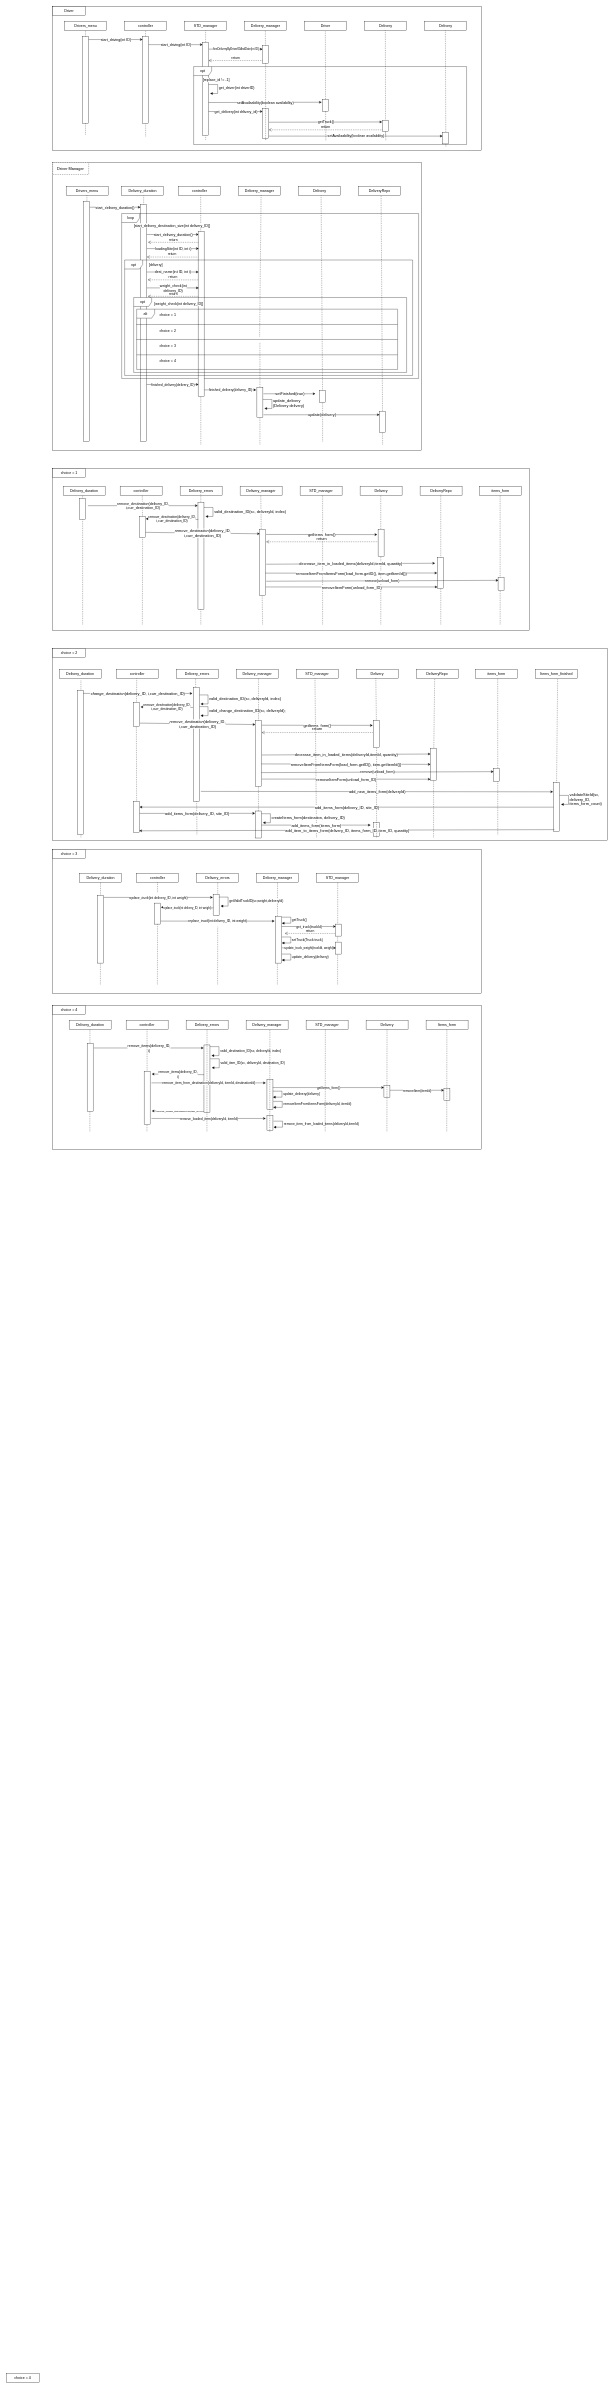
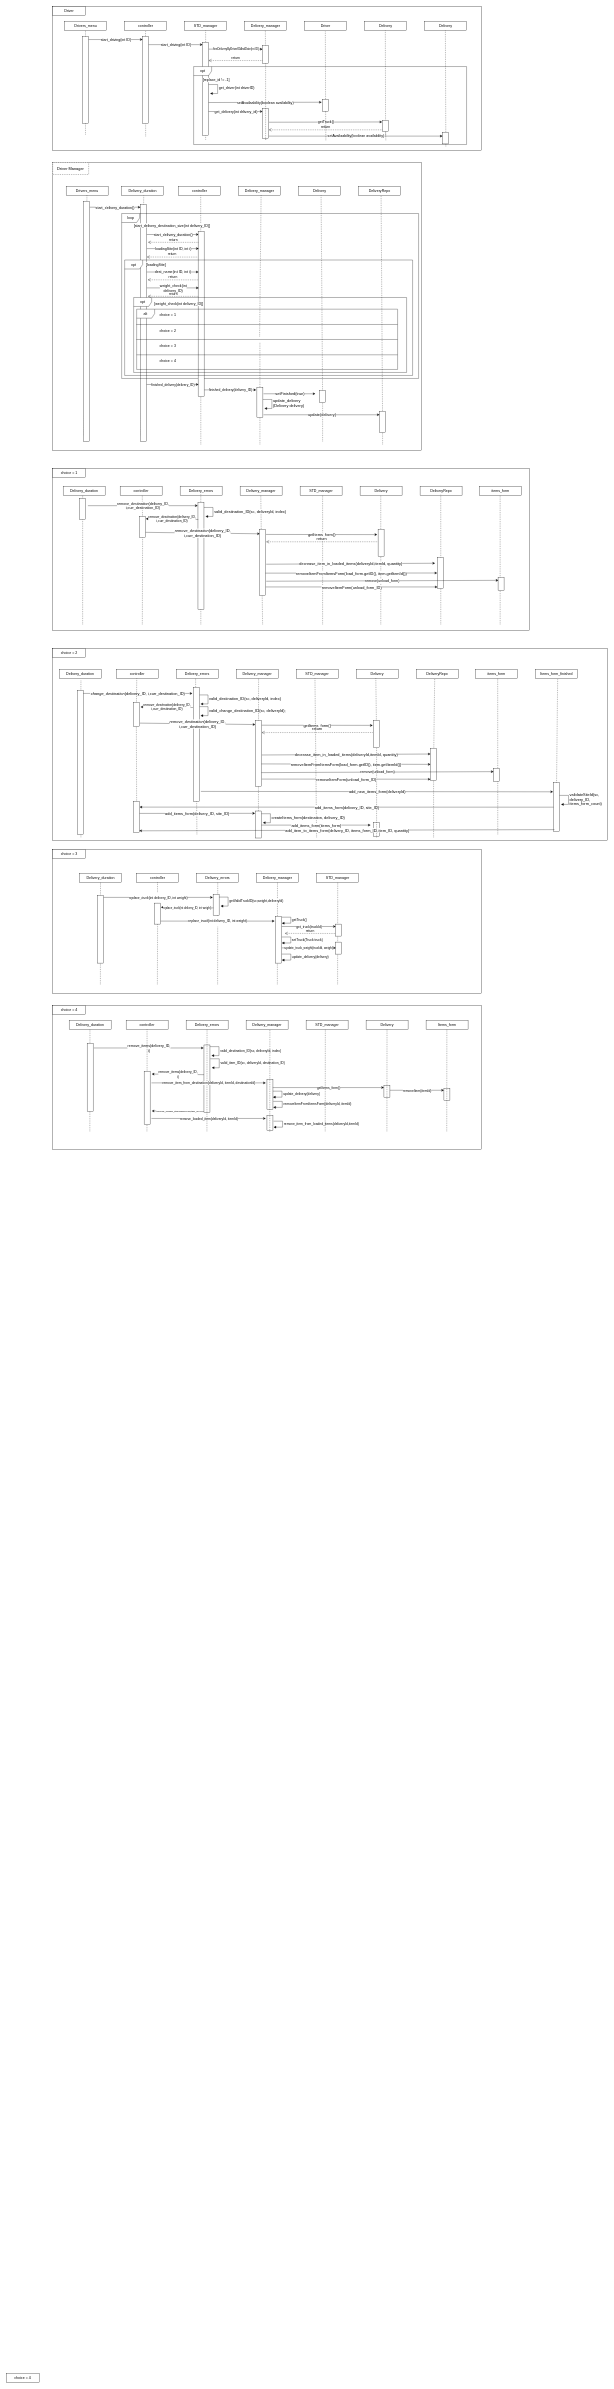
node "[drlivery]": label "[drlivery]" -> "[loadingSite]"
